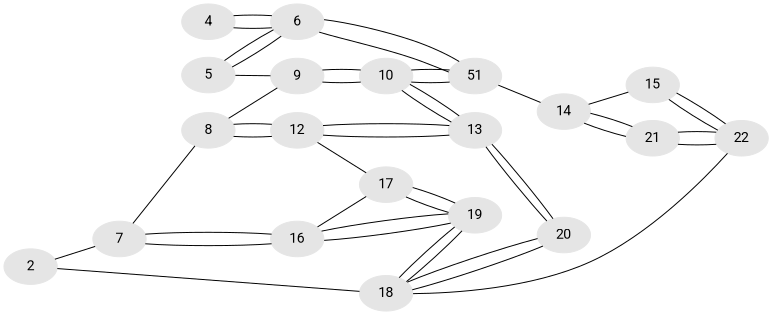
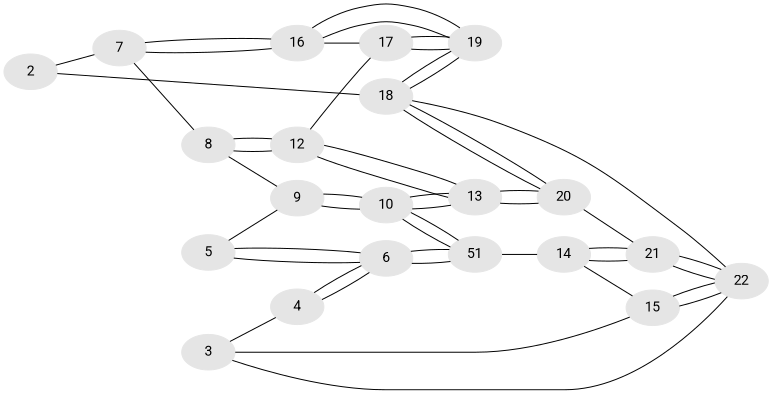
edge "20" -- "21": added
node "3": added
